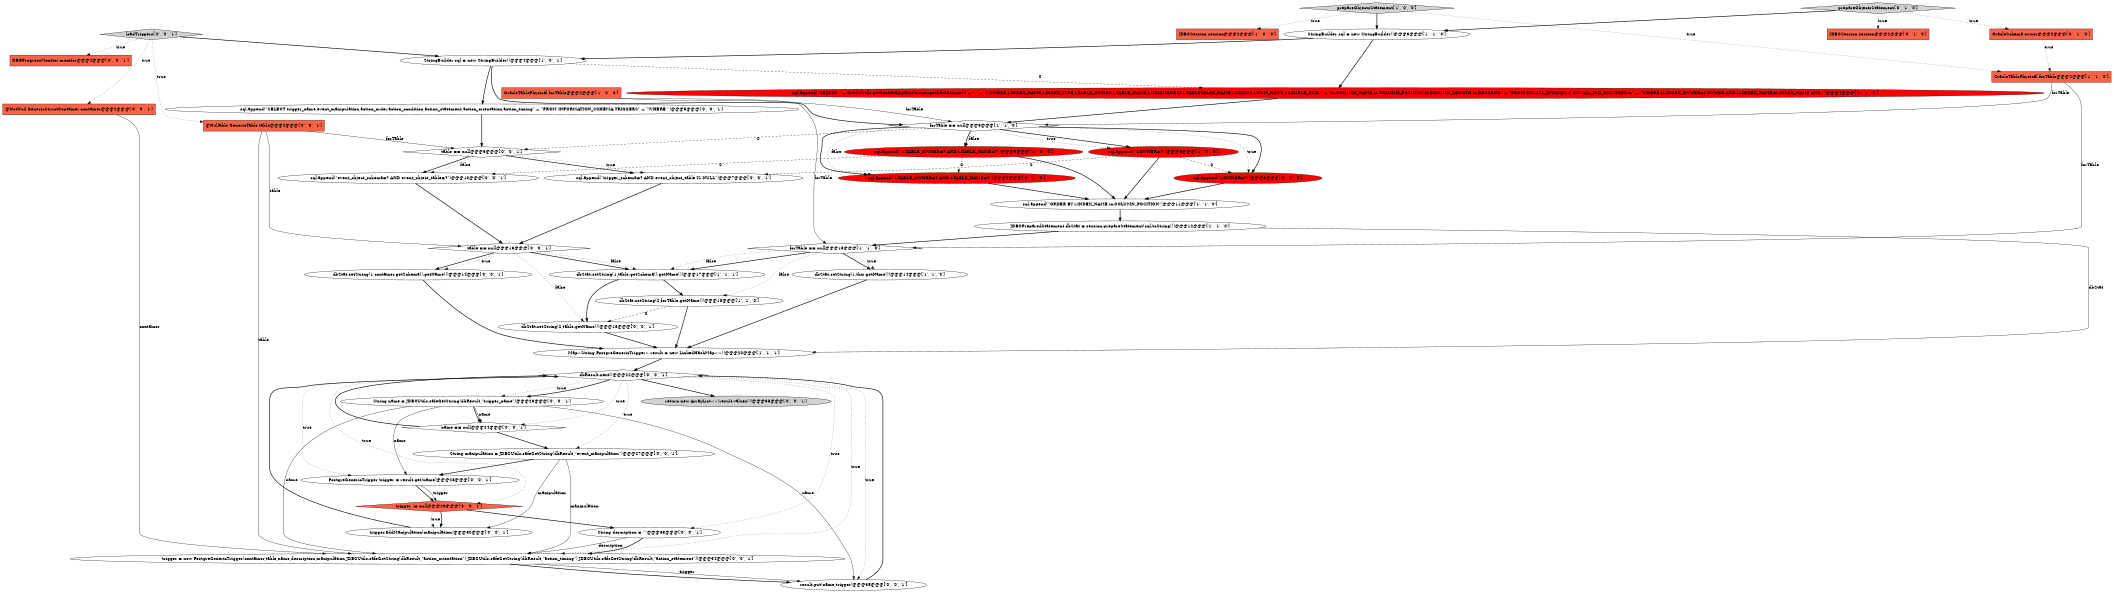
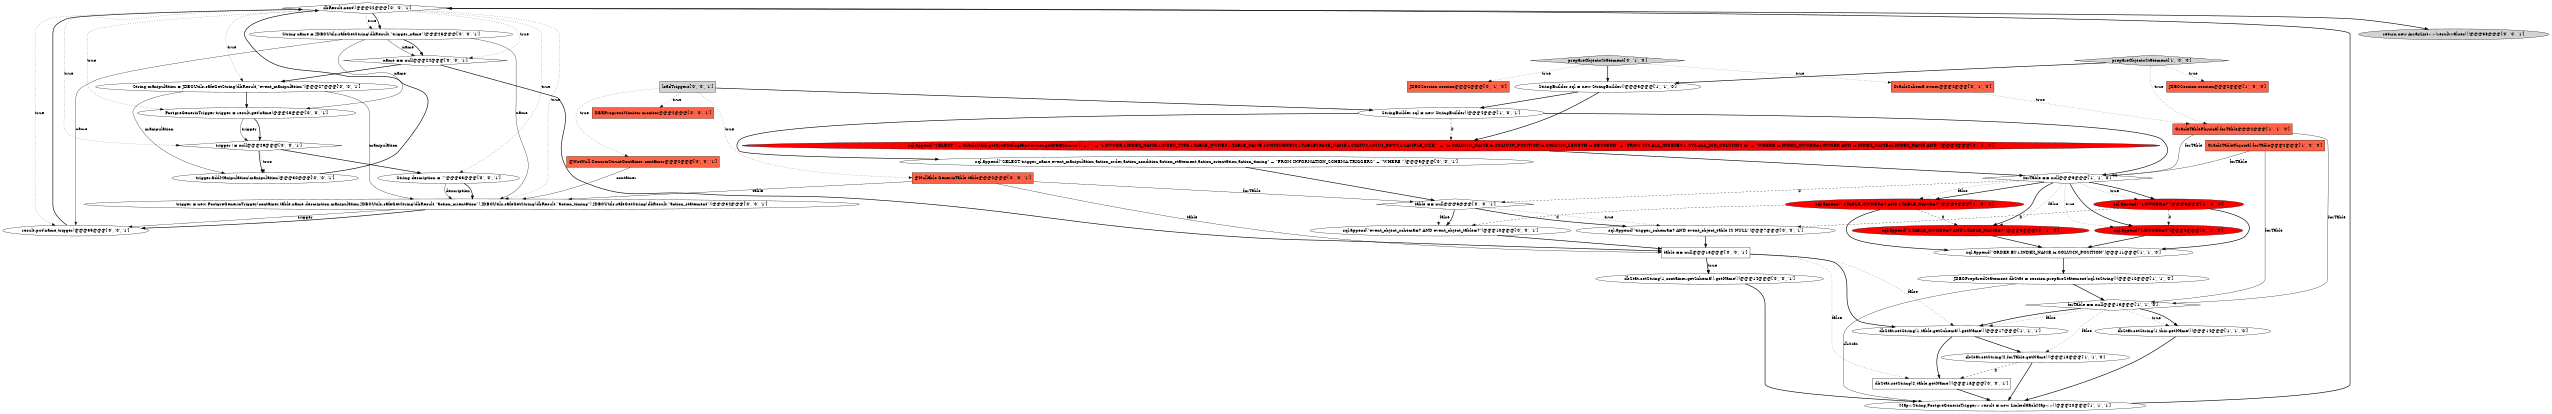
node "loadTriggers['0', '0', '1']": shape diamond -> box
node "table == null@@@13@@@['0', '0', '1']": shape diamond -> box
node "dbStat.setString(2,table.getName())@@@18@@@['0', '0', '1']": shape ellipse -> box
edge "name == null@@@24@@@['0', '0', '1']" -> "dbResult.next()@@@22@@@['0', '0', '1']": now "name == null@@@24@@@['0', '0', '1']" -> "table == null@@@13@@@['0', '0', '1']"
node "trigger != null@@@29@@@['0', '0', '1']": fillcolor tomato -> white
